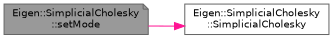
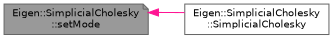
edge "Eigen::SimplicialCholesky ::setMode" -> "Eigen::SimplicialCholesky ::SimplicialCholesky": reversed
